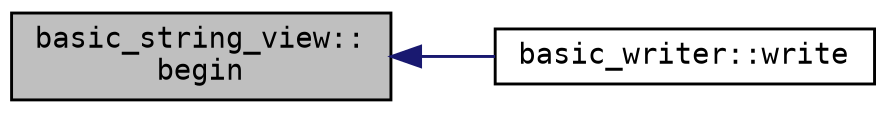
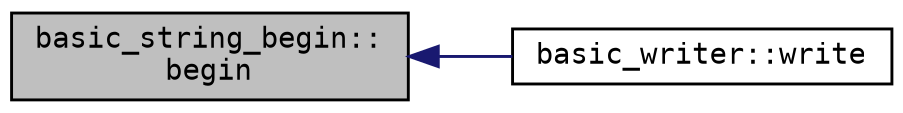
node "basic_string_view:: begin": label "basic_string_view:: begin" -> "basic_string_begin:: begin"
